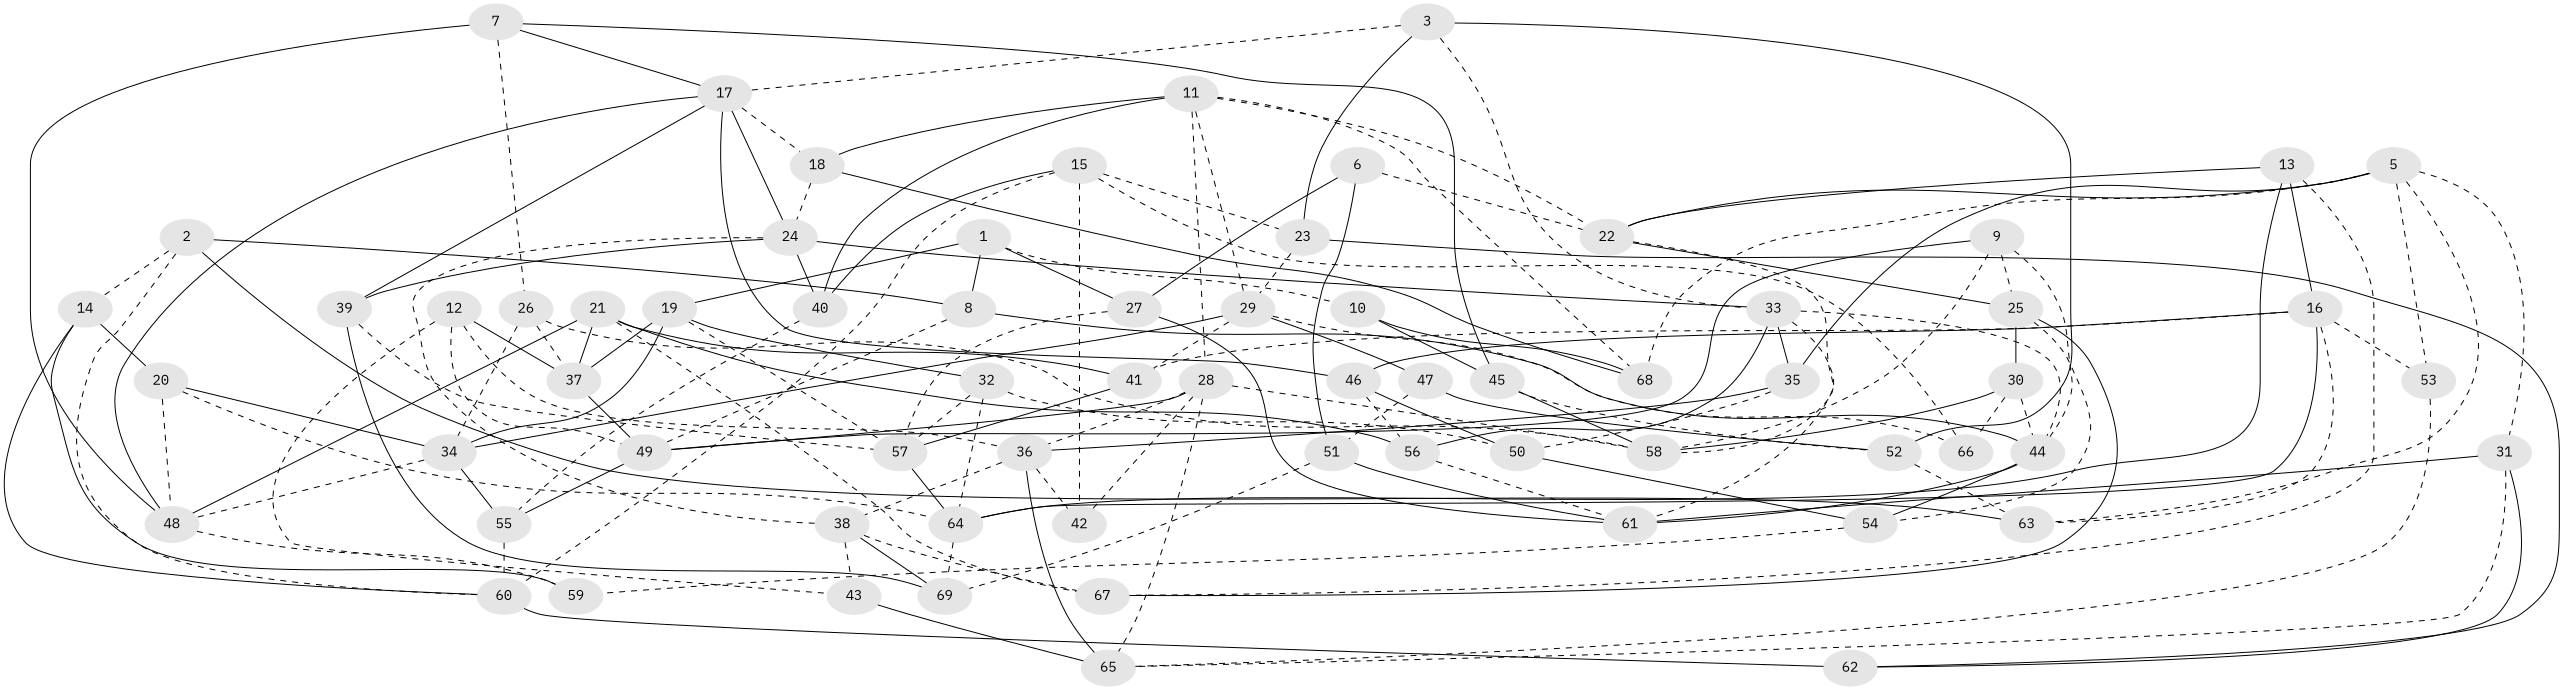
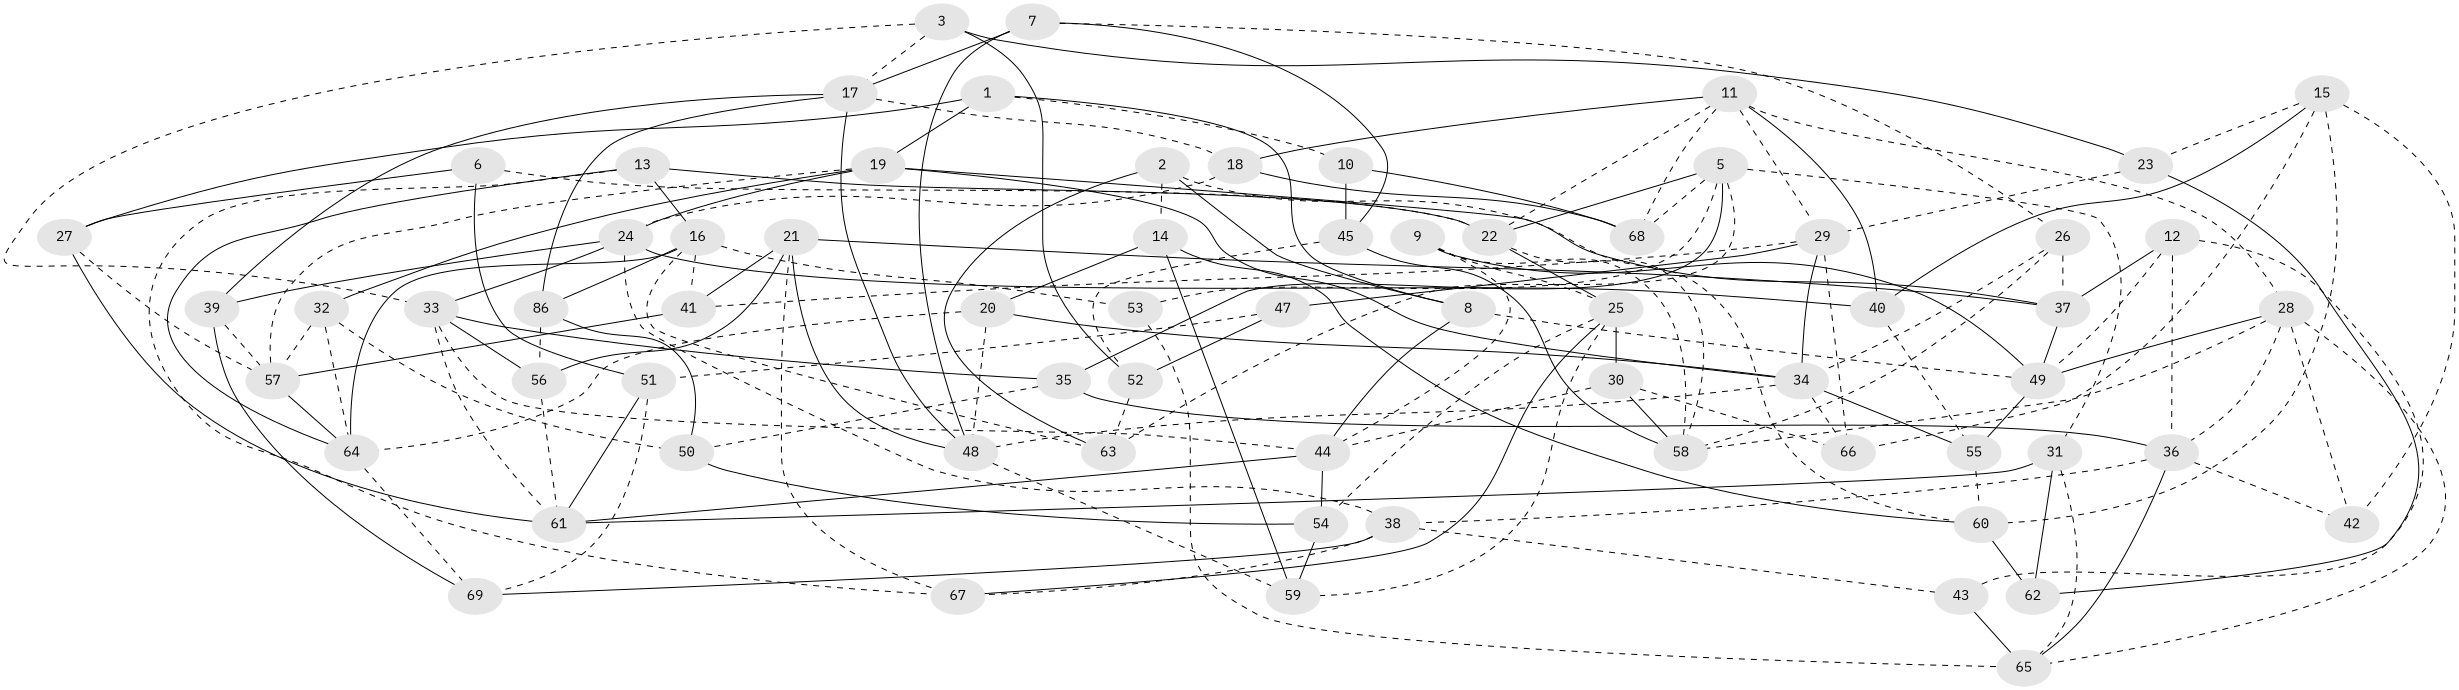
edge "17" -- "24": now "19" -- "24"
node "46": label "46" -> "86"
edge "34" -- "66": added
edge "25" -- "59": added
edge "54" -- "59": style dashed -> solid
